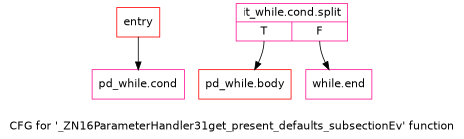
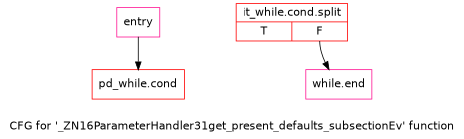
node "entry": color red -> deeppink
node "it_while.cond.split": color deeppink -> red
node "pd_while.cond": color deeppink -> red
node "pd_while.body": removed
